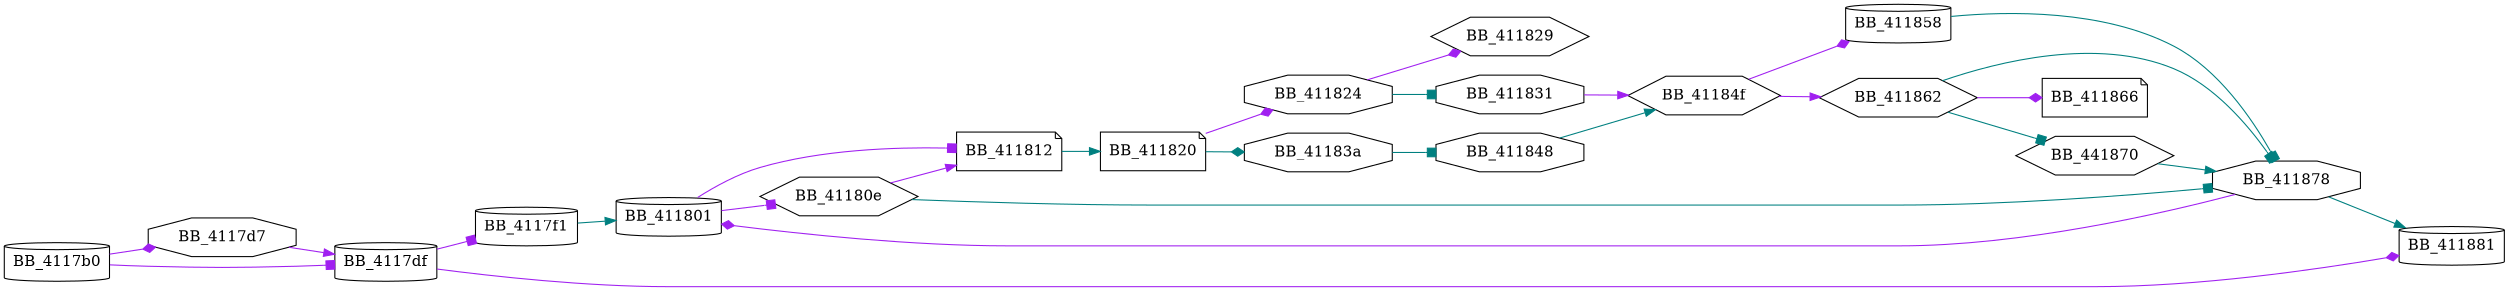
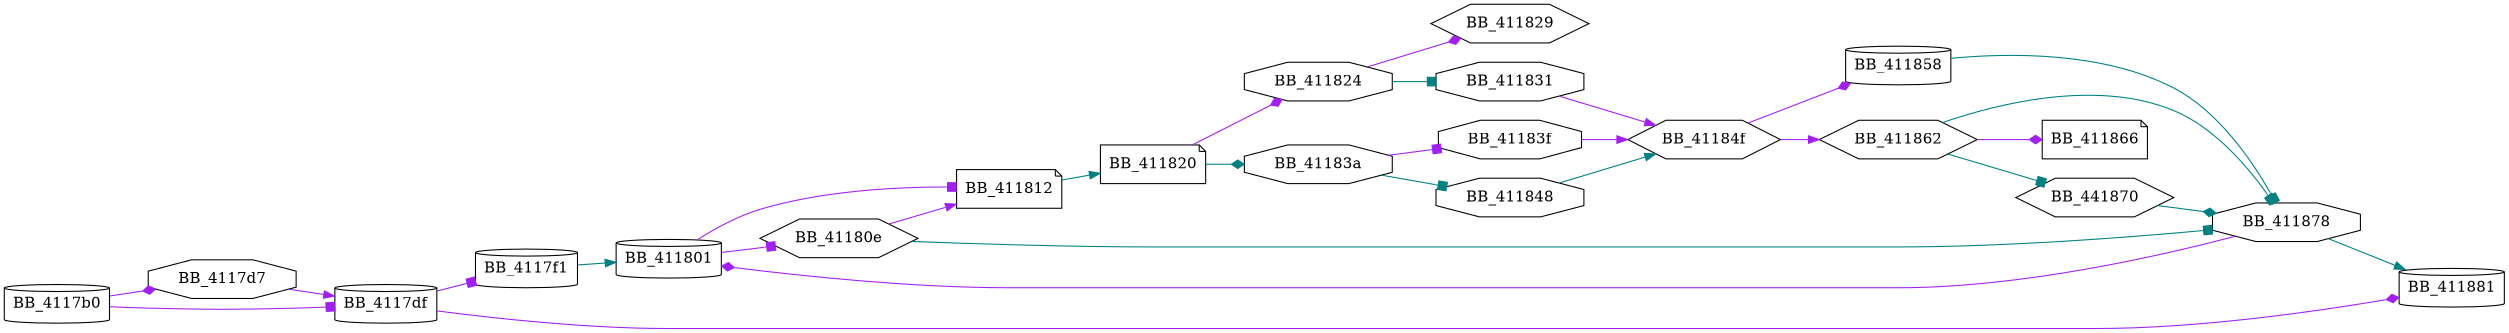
node "BB_41183f": added
edge "BB_441870" -> "BB_411878": arrowhead normal -> diamond
